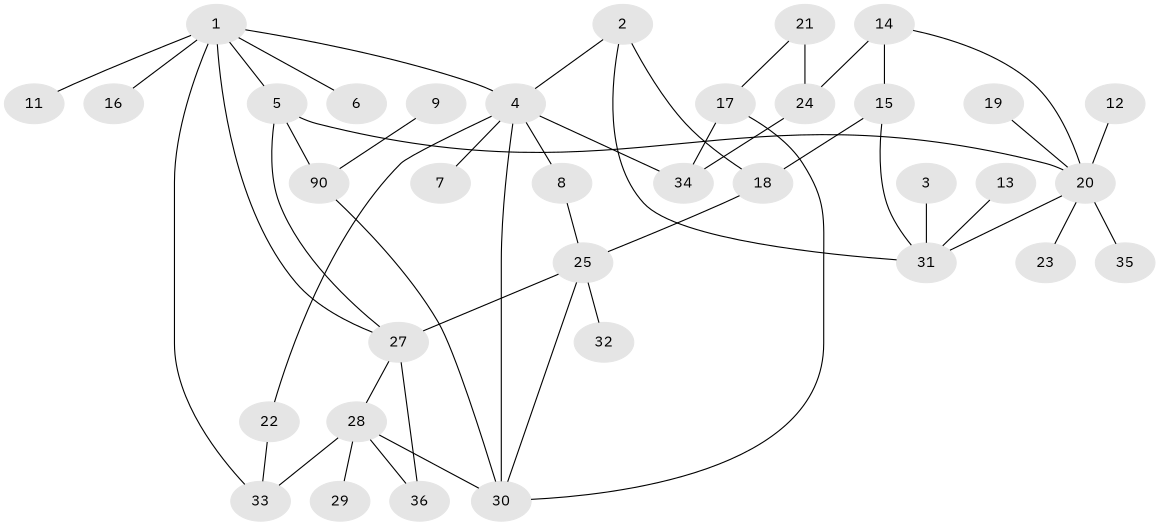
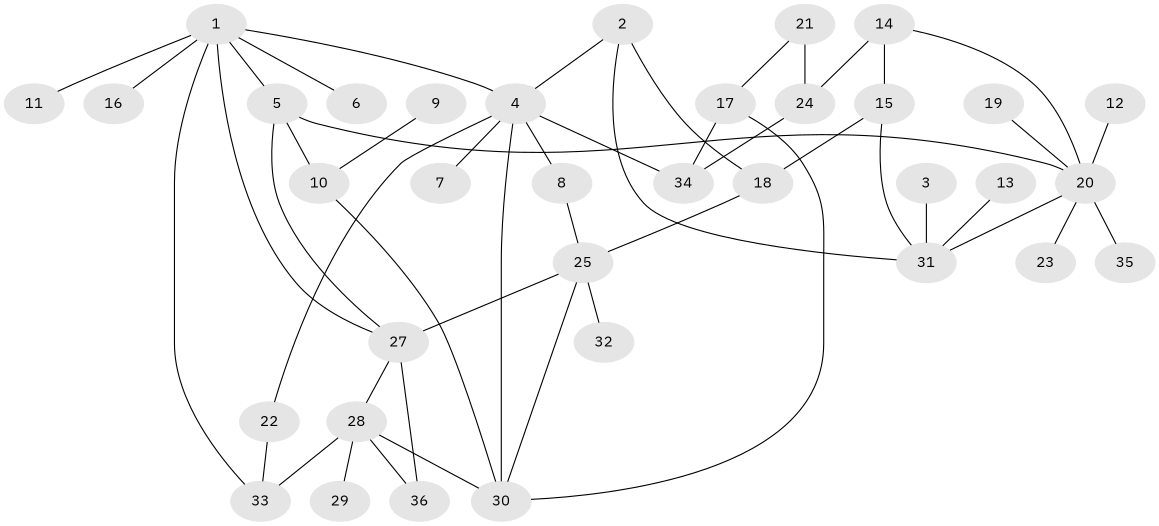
node "90": label "90" -> "10"
